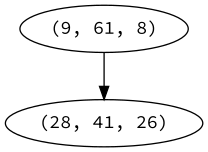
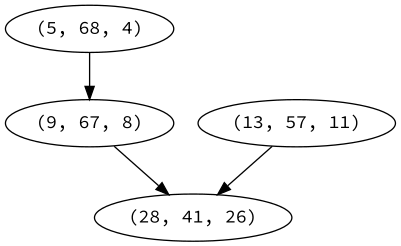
node "(5, 68, 4)": added
node "(9, 61, 8)": label "(9, 61, 8)" -> "(9, 67, 8)"
node "(13, 57, 11)": added
